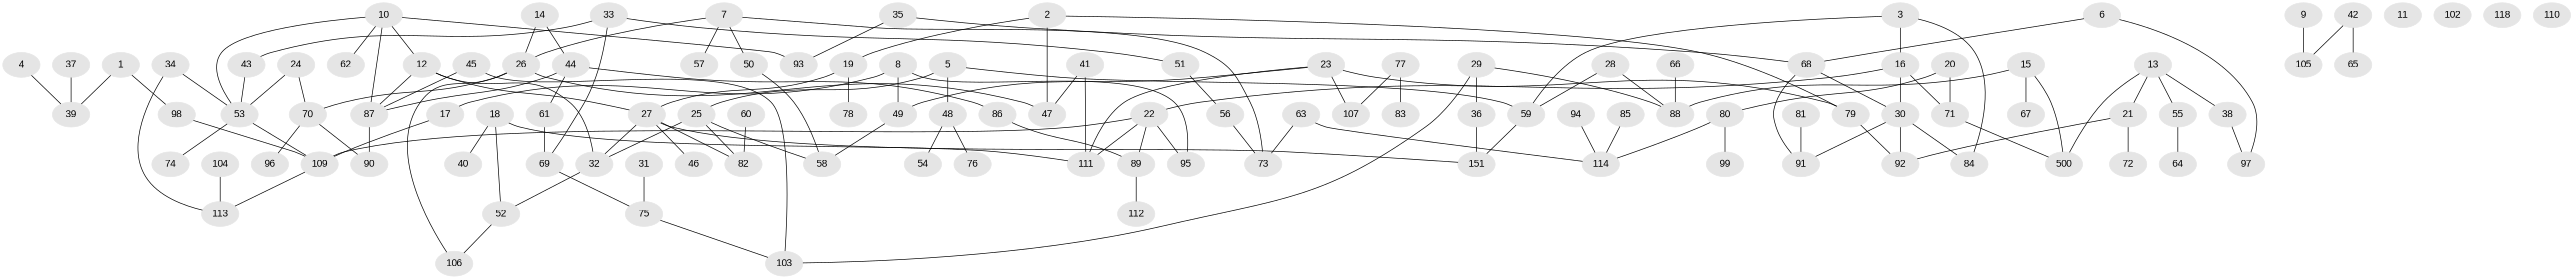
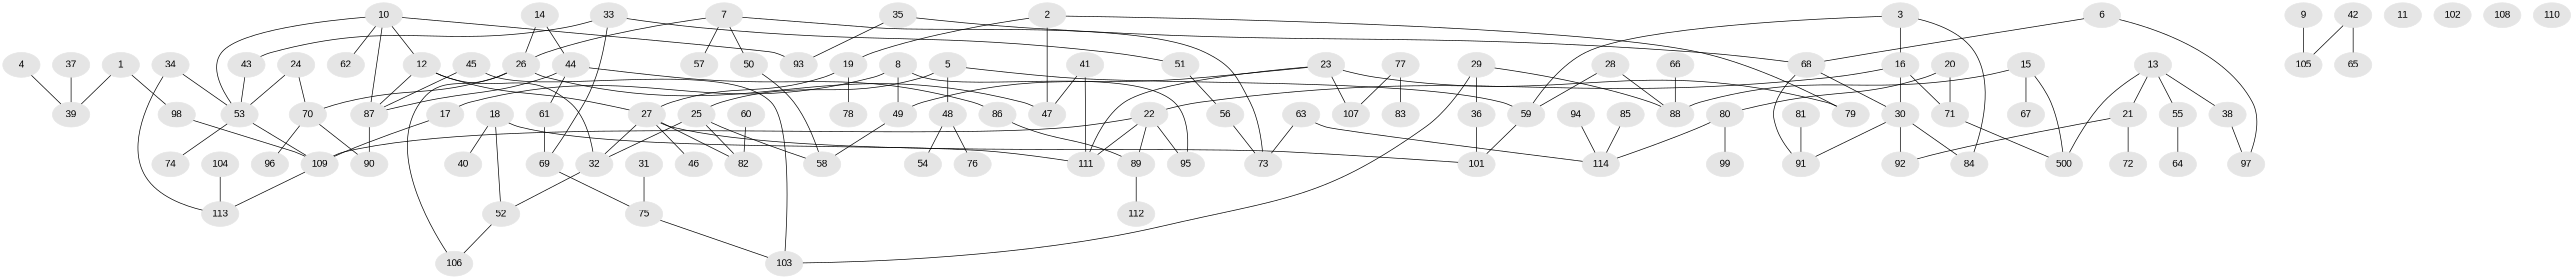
node "118": label "118" -> "108"
edge "79" -- "92": removed
node "151": label "151" -> "101"
